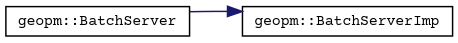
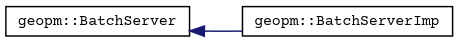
edge "geopm::BatchServer" -> "geopm::BatchServerImp": reversed
